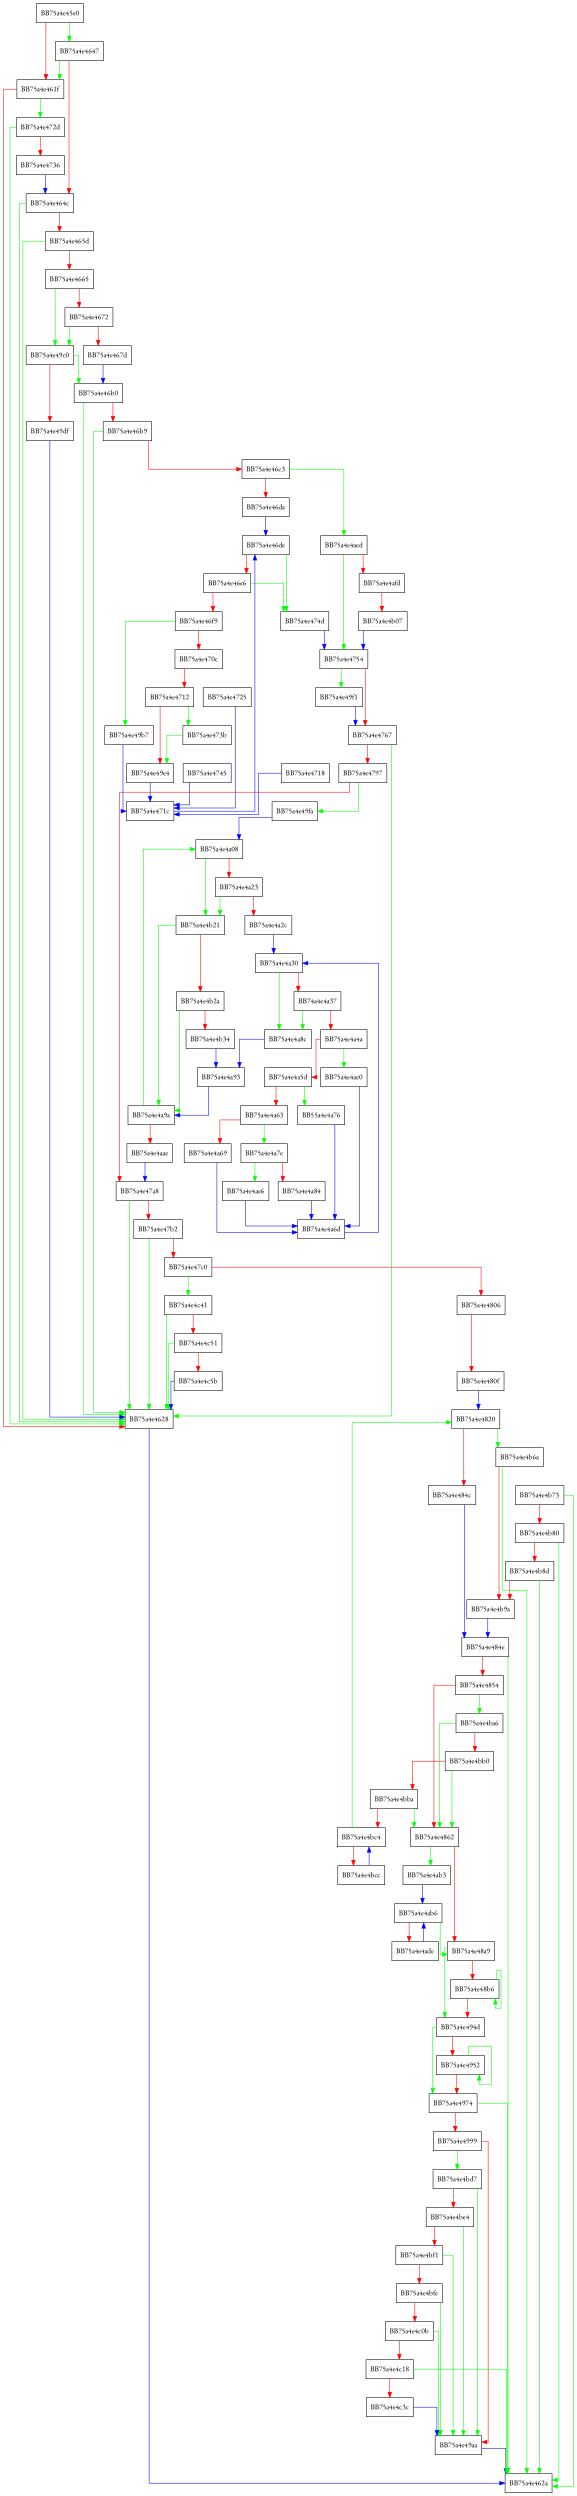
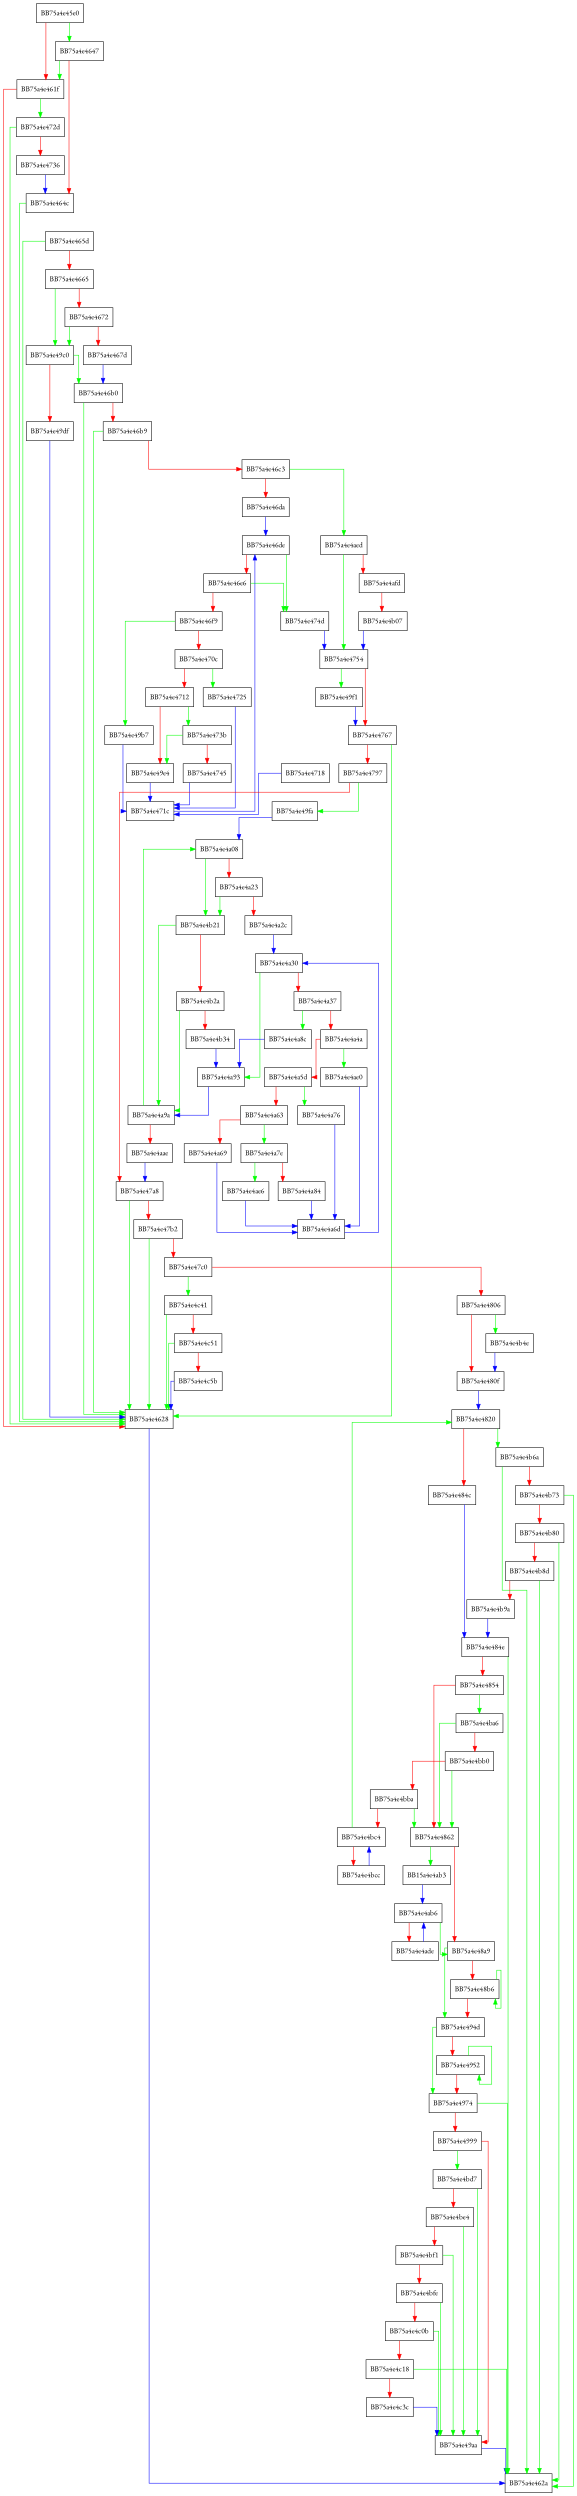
edge "BB75a4e464c" -> "BB75a4e465d": removed
edge "BB75a4e470c" -> "BB75a4e4725": added
edge "BB75a4e473b" -> "BB75a4e4745": added
edge "BB75a4e4a30" -> "BB75a4e4a8c": now "BB75a4e4a30" -> "BB75a4e4a93"
node "BB74a4e4a37": label "BB74a4e4a37" -> "BB75a4e4a37"
node "BB55a4e4a76": label "BB55a4e4a76" -> "BB75a4e4a76"
node "BB75a4e4b4e": added
edge "BB75a4e4b6a" -> "BB75a4e4b9a": now "BB75a4e4b6a" -> "BB75a4e4b73"
node "BB75a4e4ab3": label "BB75a4e4ab3" -> "BB15a4e4ab3"
